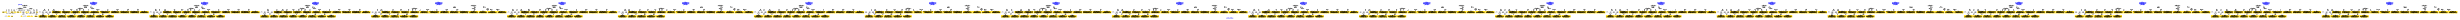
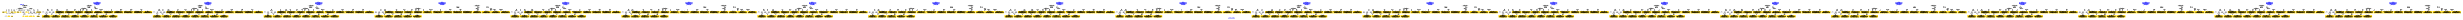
node "Image": label "Image" -> "CulturalHeritageObject"
node "sitterBirthDate": fillcolor lightgray -> gold
